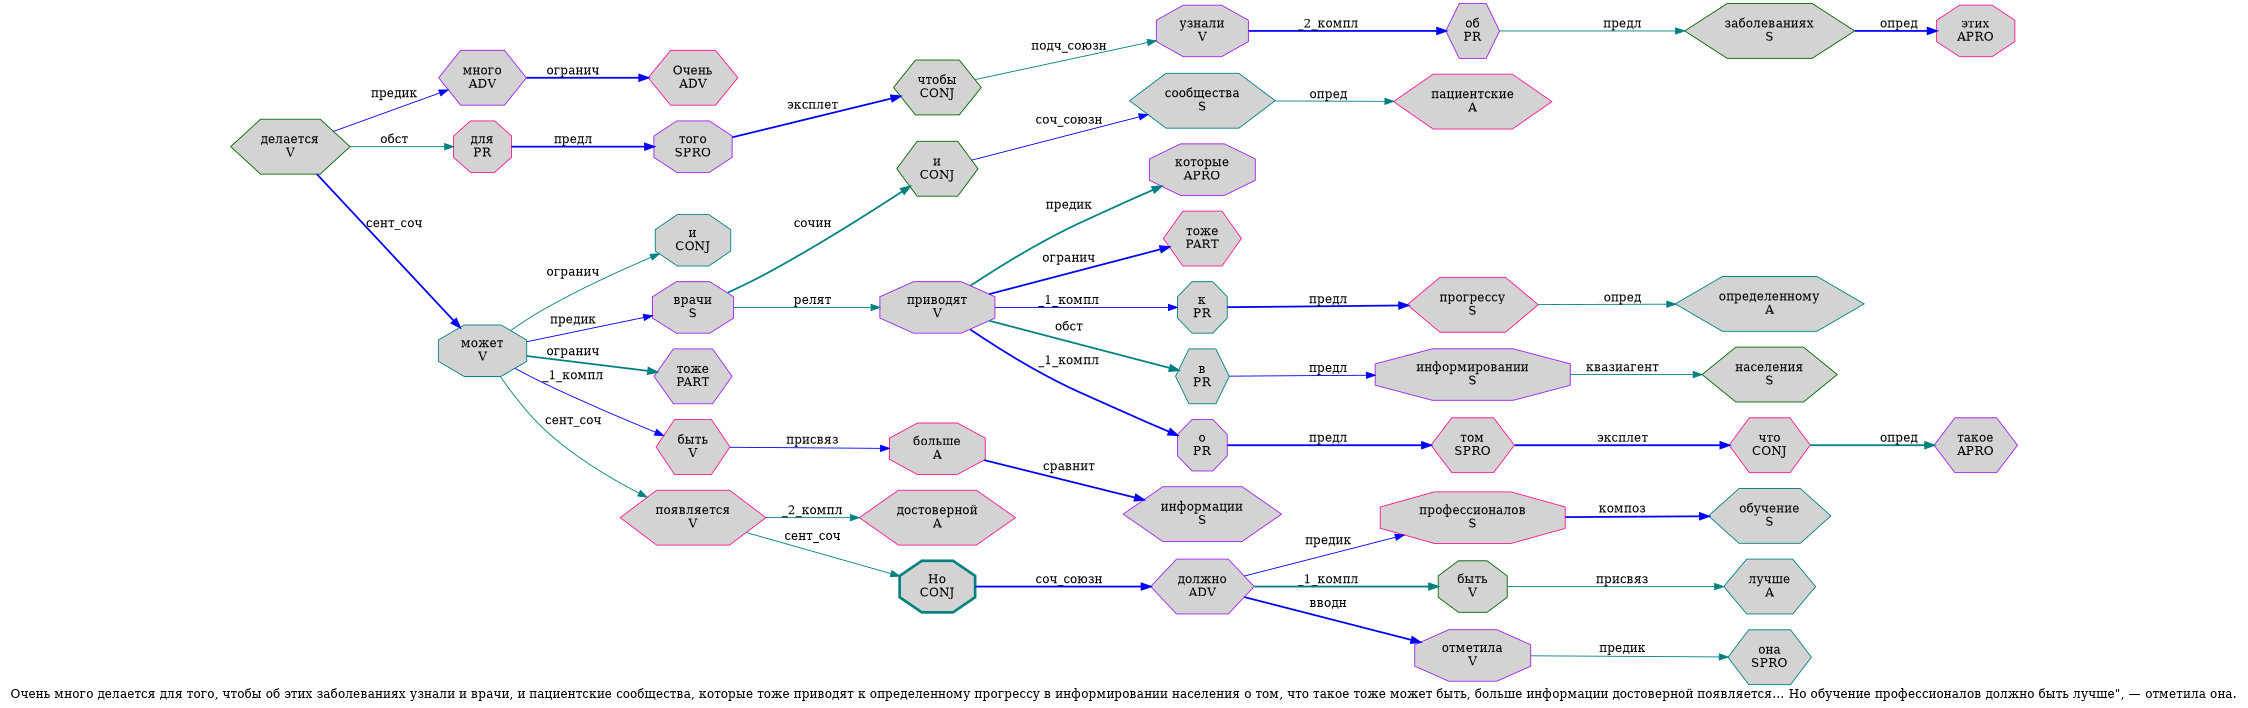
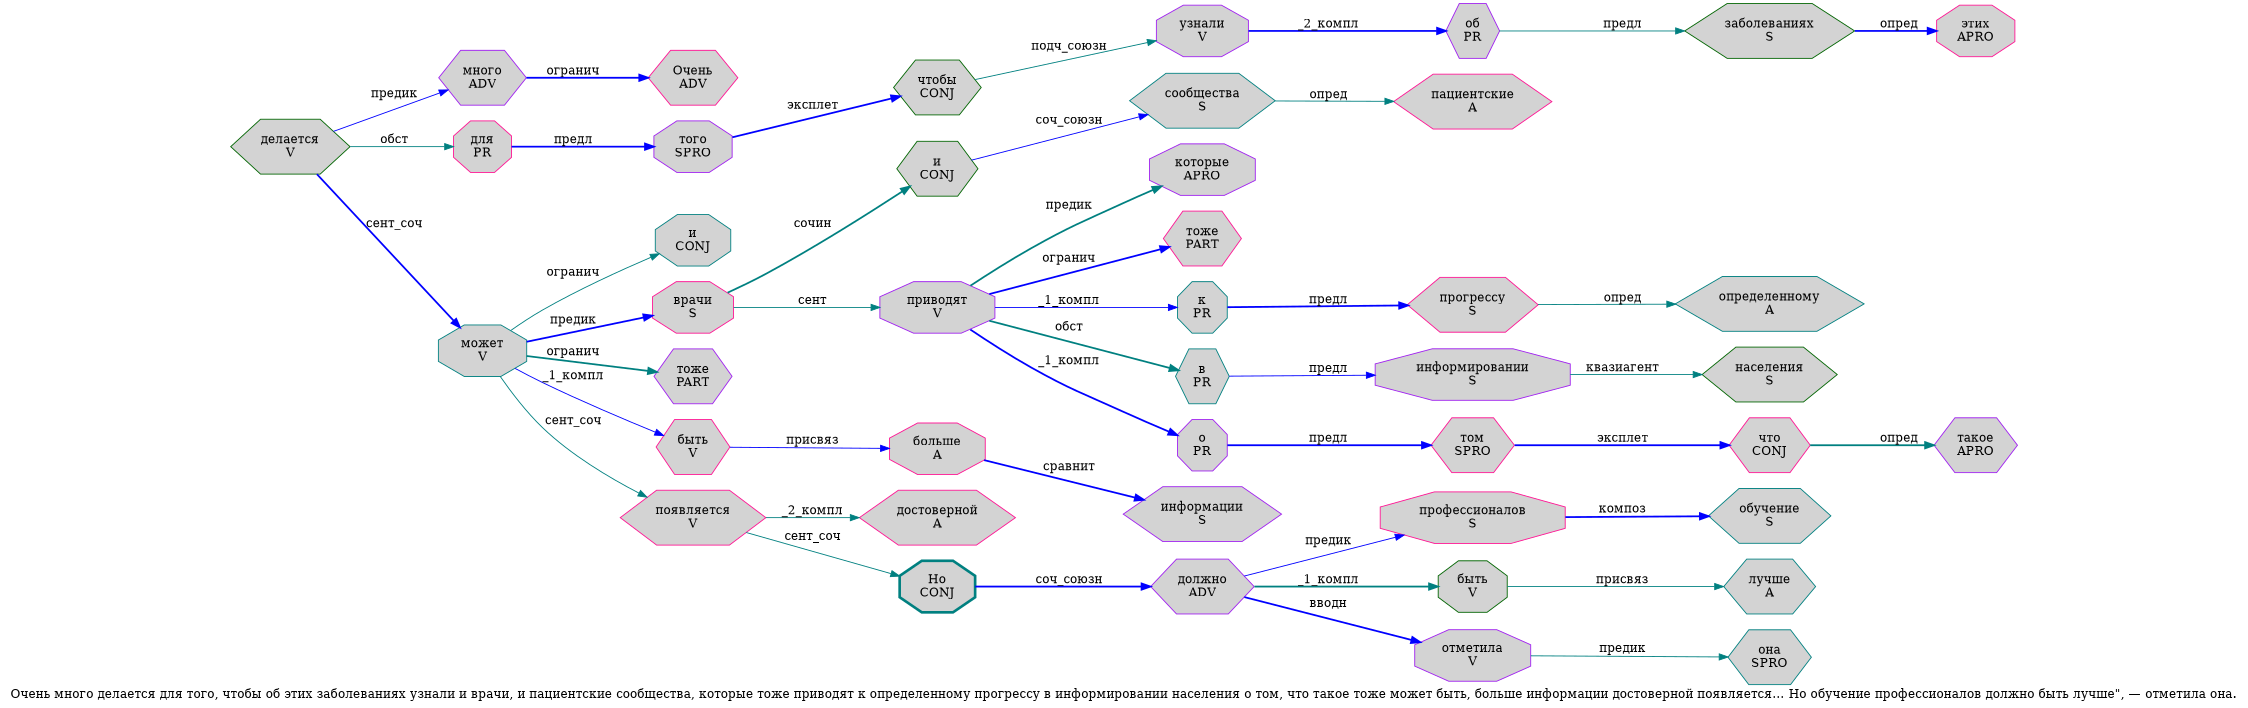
edge "врачи S" -> "приводят V": label "релят" -> "сент"
node "врачи S": color purple -> deeppink
edge "может V" -> "врачи S": style solid -> bold
